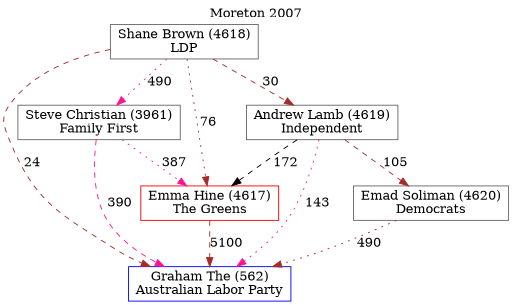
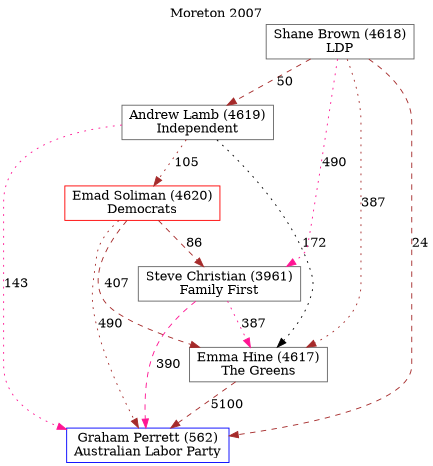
edge "Shane Brown (4618) LDP" -> "Andrew Lamb (4619) Independent": label "30" -> "50"
edge "Shane Brown (4618) LDP" -> "Emma Hine (4617) The Greens": label "76" -> "387"
edge "Andrew Lamb (4619) Independent" -> "Emma Hine (4617) The Greens": style dashed -> dotted
edge "Andrew Lamb (4619) Independent" -> "Emad Soliman (4620) Democrats": style dashed -> dotted
node "Emma Hine (4617) The Greens": color red -> gray40
node "Emad Soliman (4620) Democrats": color gray40 -> red
edge "Emad Soliman (4620) Democrats" -> "Steve Christian (3961) Family First": added, label "86"
node "Graham The (562) Australian Labor Party": label "Graham The (562) Australian Labor Party" -> "Graham Perrett (562) Australian Labor Party"
edge "Emad Soliman (4620) Democrats" -> "Emma Hine (4617) The Greens": added, label "407"
